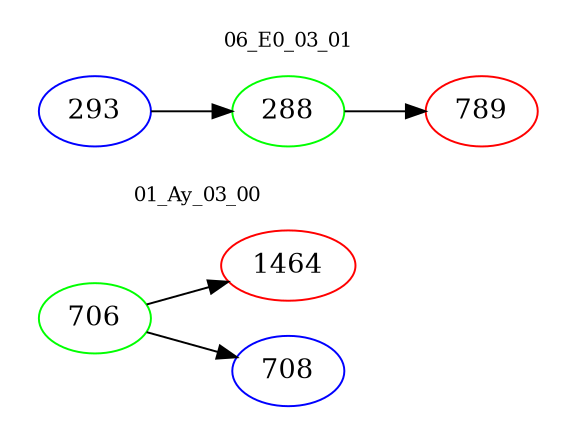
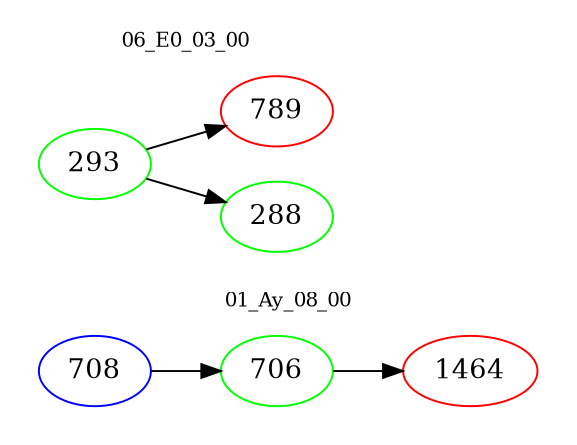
cluster "06_E0_03_01": label "06_E0_03_01" -> "06_E0_03_00"
node "293": color blue -> green
edge "288" -> "789": now "293" -> "789"
cluster "01_Ay_03_00": label "01_Ay_03_00" -> "01_Ay_08_00"
edge "706" -> "708": reversed
